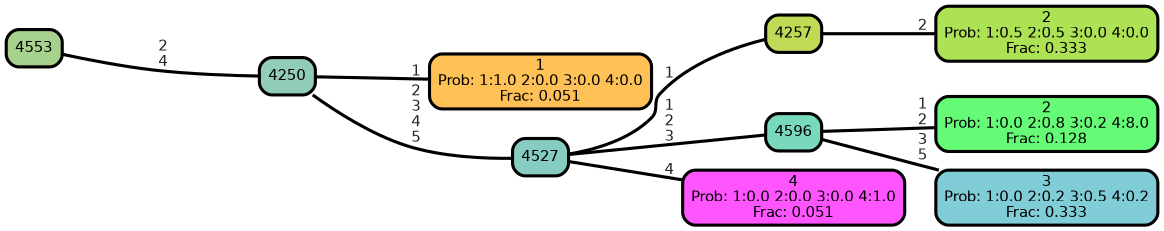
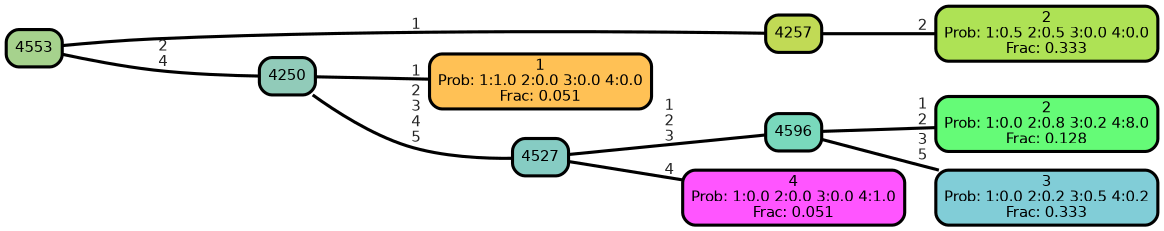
edge "4257" -- "4527": now "4257" -- "4553"
